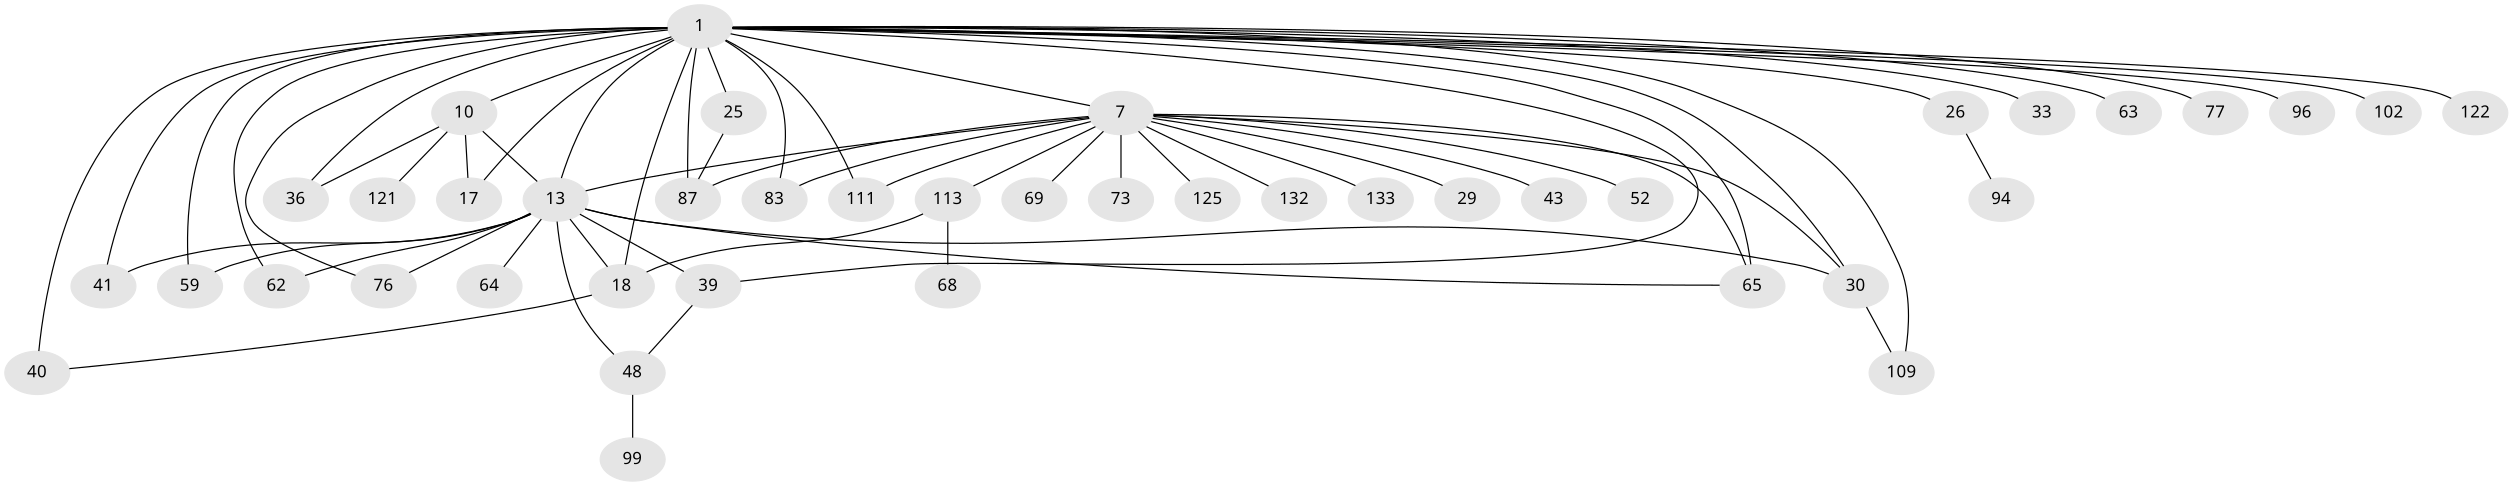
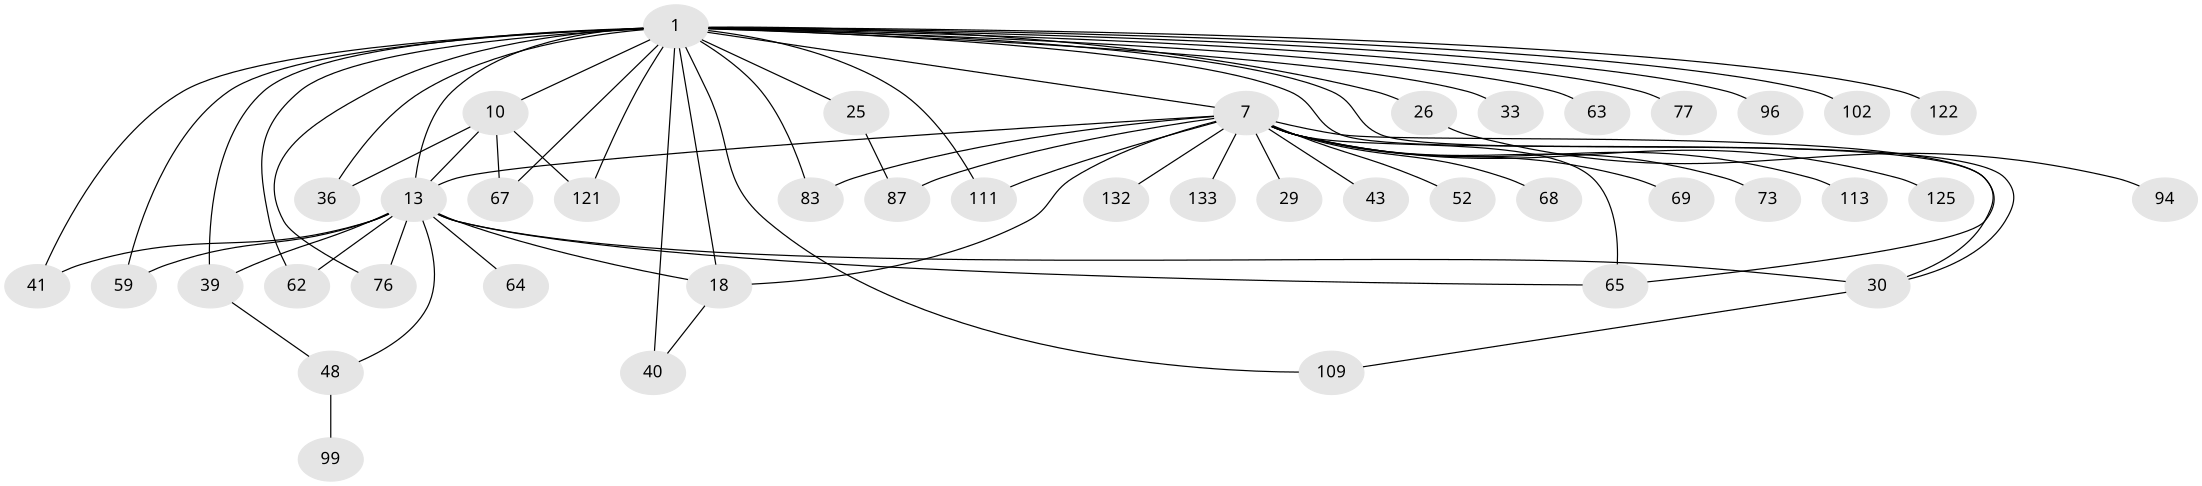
edge "1" -- "87": now "1" -- "121"
node "17": label "17" -> "67"
edge "113" -- "68": now "7" -- "68"
edge "113" -- "18": now "7" -- "18"
